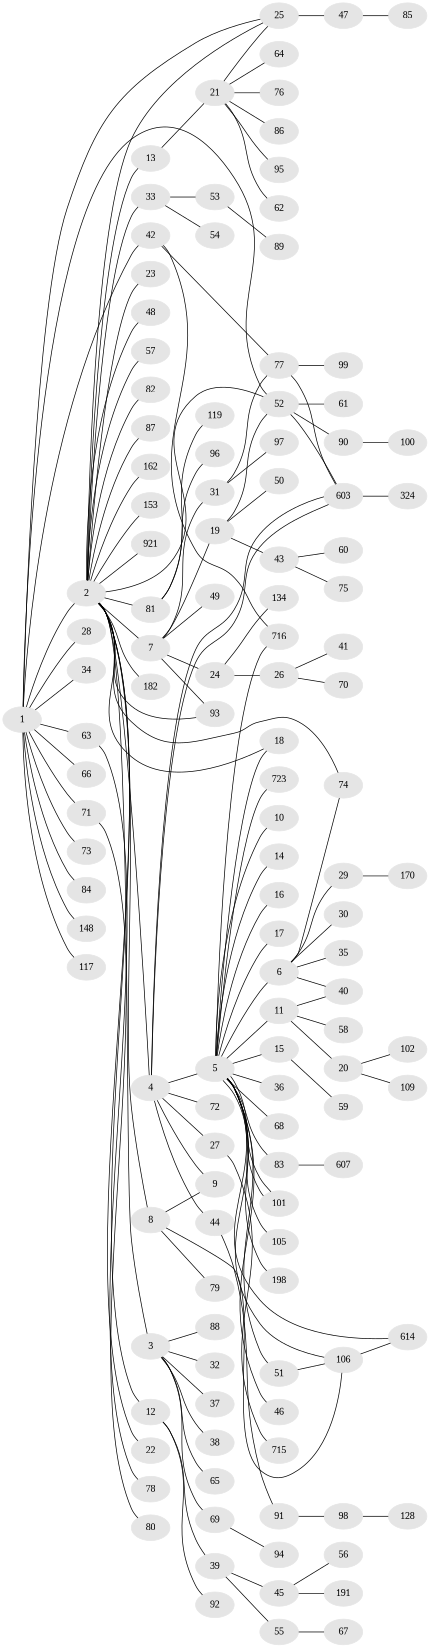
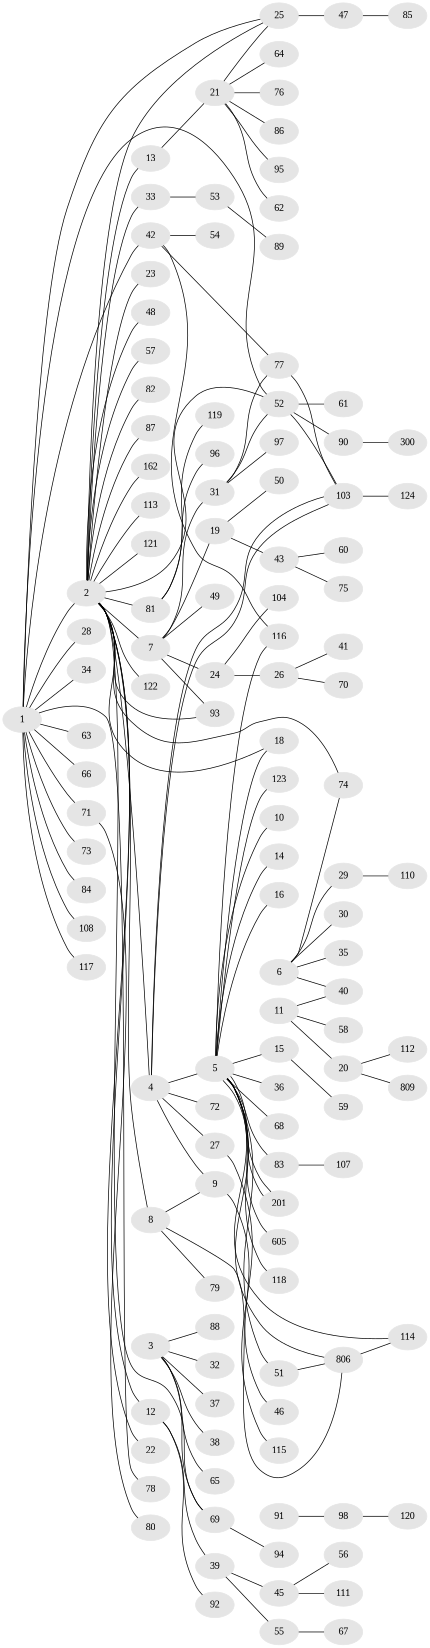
edge "33" -- "54": now "42" -- "54"
node "99": removed
node "100": label "100" -> "300"
edge "52" -- "19": now "52" -- "31"
node "603": label "603" -> "103"
node "324": label "324" -> "124"
node "153": label "153" -> "113"
node "921": label "921" -> "121"
node "134": label "134" -> "104"
node "716": label "716" -> "116"
node "182": label "182" -> "122"
node "723": label "723" -> "123"
edge "2" -- "3": now "2" -- "69"
node "170": label "170" -> "110"
node "148": label "148" -> "108"
node "17": removed
edge "6" -- "5": removed
edge "11" -- "5": removed
node "102": label "102" -> "112"
node "109": label "109" -> "809"
edge "63" -- "78": now "1" -- "78"
node "607": label "607" -> "107"
node "101": label "101" -> "201"
node "44": removed
edge "5" -- "46": now "9" -- "46"
node "105": label "105" -> "605"
node "198": label "198" -> "118"
node "614": label "614" -> "114"
node "106": label "106" -> "806"
node "715": label "715" -> "115"
node "128": label "128" -> "120"
node "191": label "191" -> "111"
